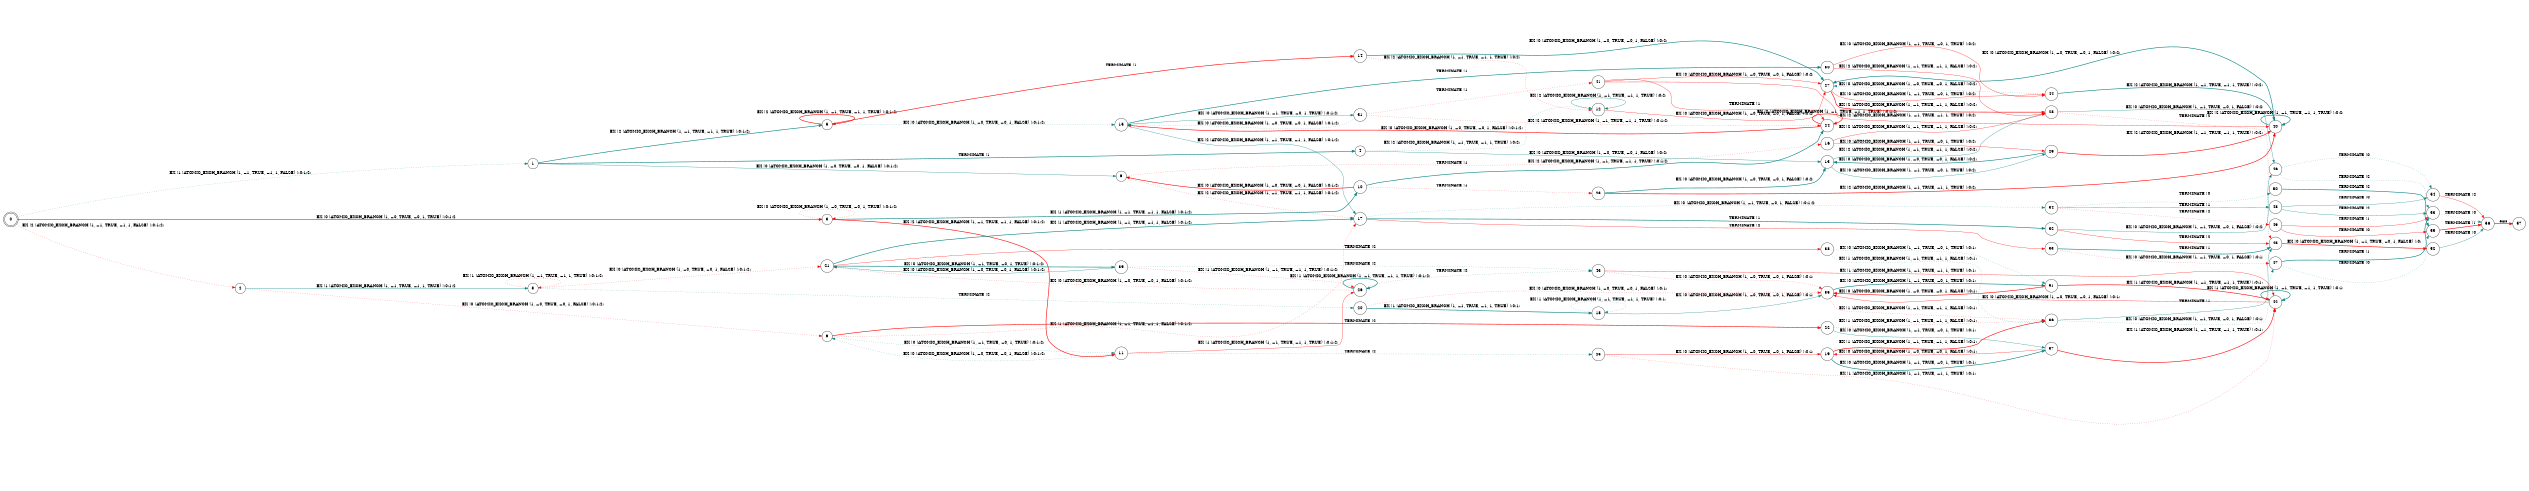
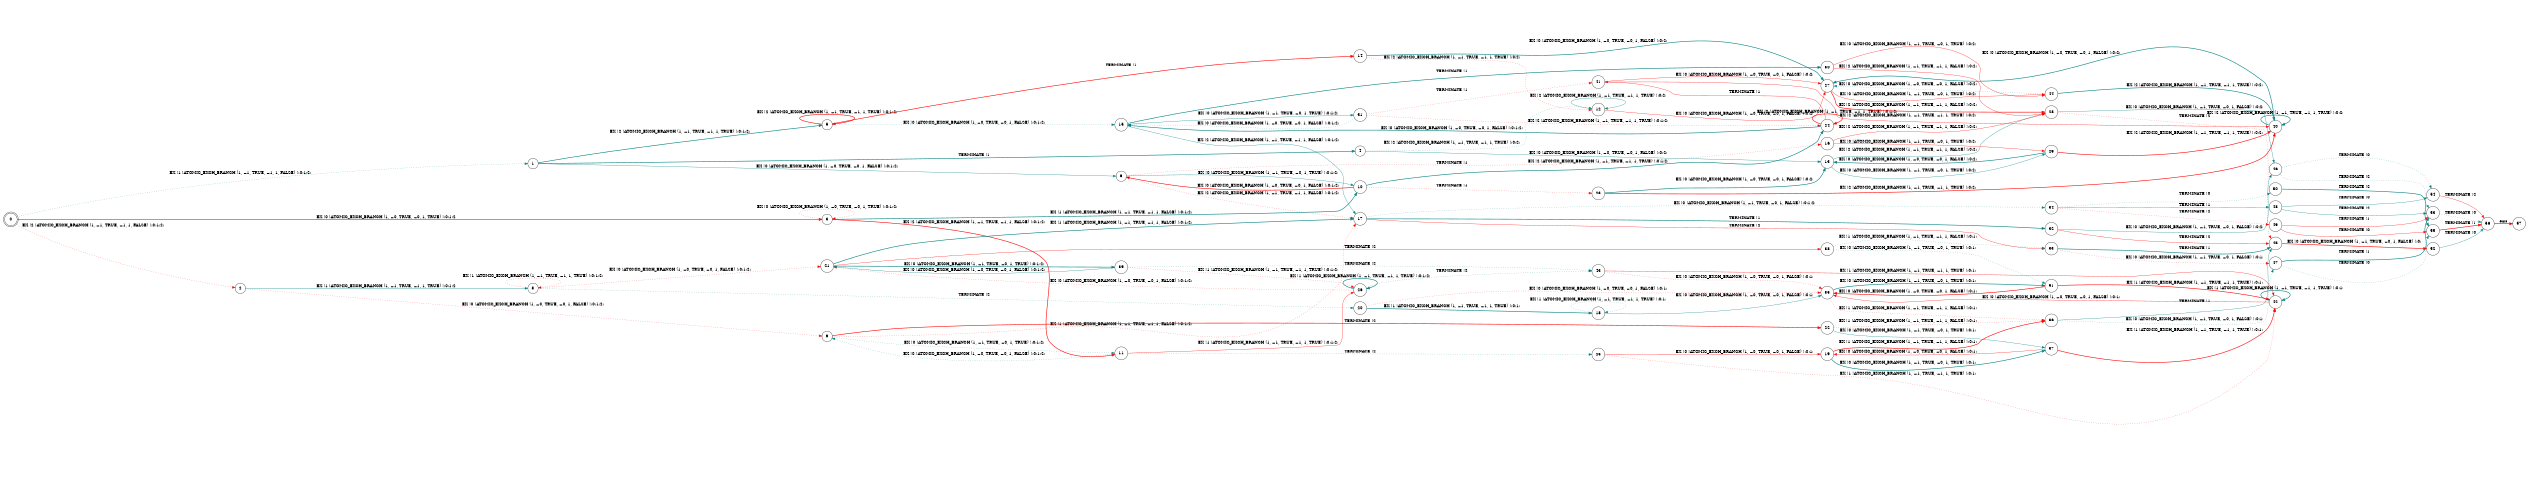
edge "41" -> "24": reversed
edge "24" -> "15": color red -> teal
edge "6" -> "10": added, label "EX !0 !ATOMIC_EXCH_BRANCH (1, +1, TRUE, +0, 1, TRUE) !:0:1:2:"
edge "38" -> "36": now "38" -> "33"
